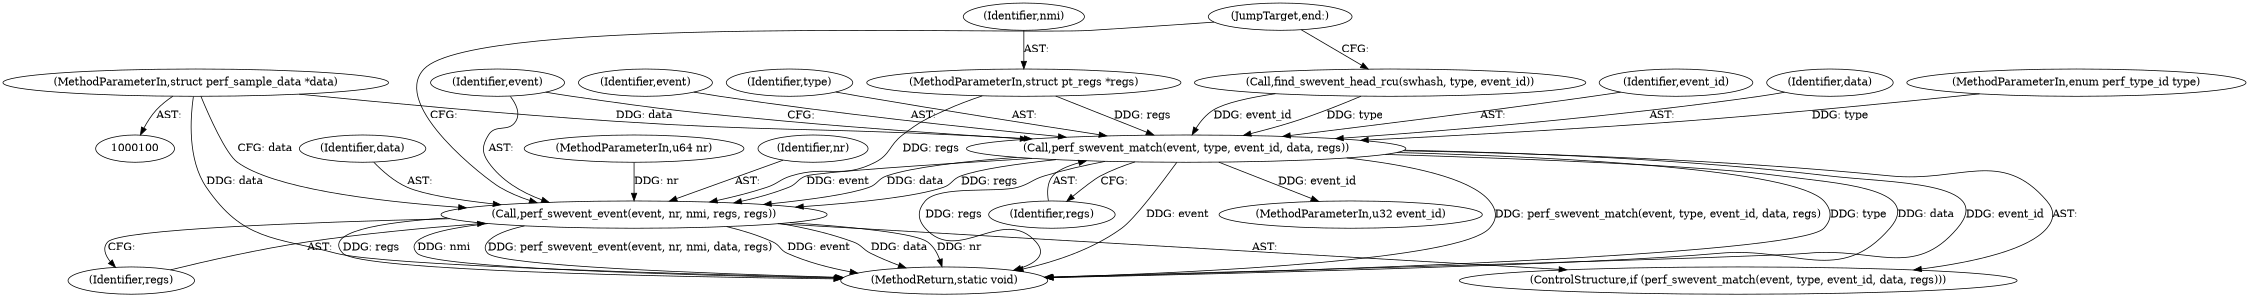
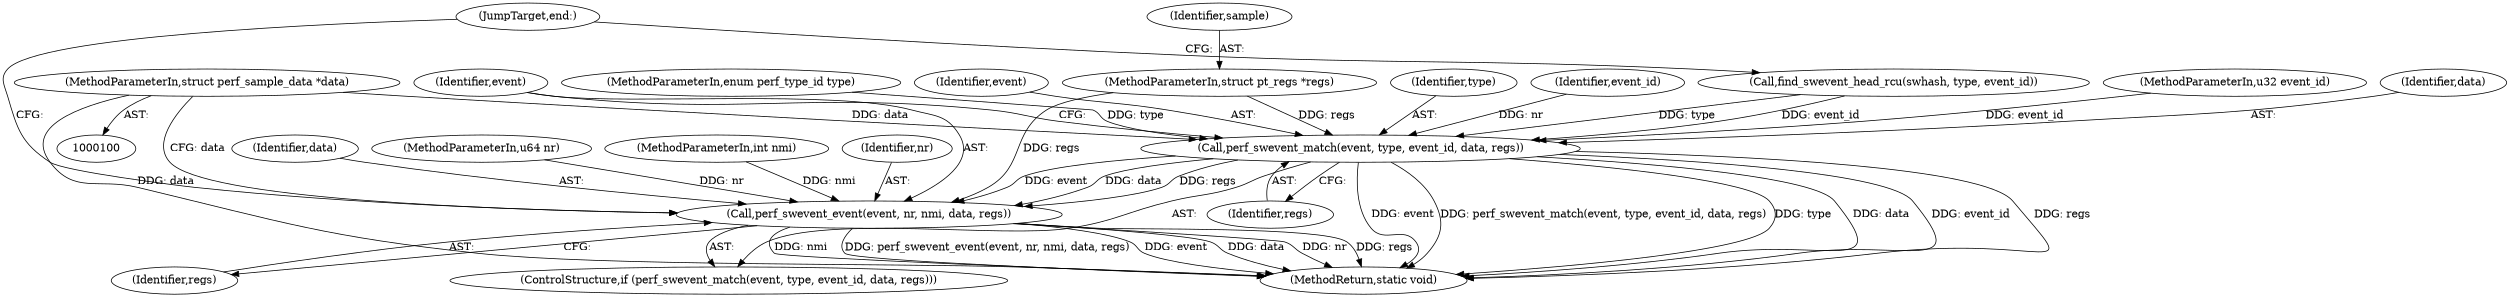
node "(Identifier,nmi)": label "(Identifier,nmi)" -> "(Identifier,sample)"
edge "(Identifier,event_id)" -> "(Call,perf_swevent_match(event, type, event_id, data, regs))": label "AST: " -> "DDG: nr"
node "(MethodParameterIn,int nmi)": added
edge "(Call,perf_swevent_match(event, type, event_id, data, regs))" -> "(MethodParameterIn,u32 event_id)": reversed
node "(Call,perf_swevent_event(event, nr, nmi, regs, regs))": label "(Call,perf_swevent_event(event, nr, nmi, regs, regs))" -> "(Call,perf_swevent_event(event, nr, nmi, data, regs))"
